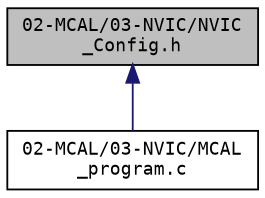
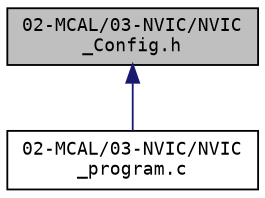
node "02-MCAL/03-NVIC/MCAL _program.c": label "02-MCAL/03-NVIC/MCAL _program.c" -> "02-MCAL/03-NVIC/NVIC _program.c"
